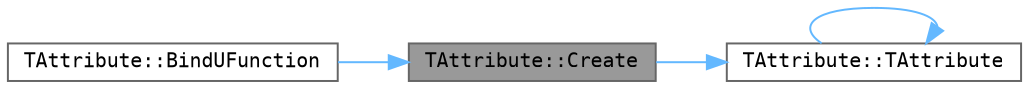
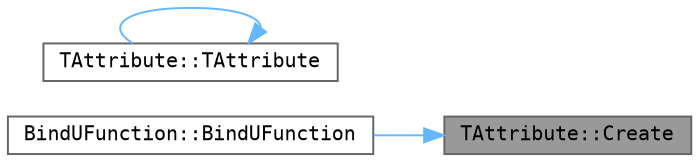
node "TAttribute::BindUFunction": label "TAttribute::BindUFunction" -> "BindUFunction::BindUFunction"
edge "TAttribute::Create" -> "TAttribute::TAttribute": removed
